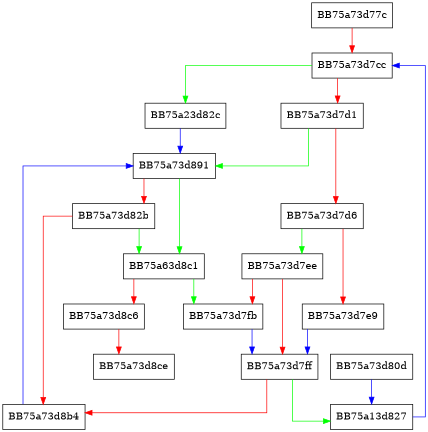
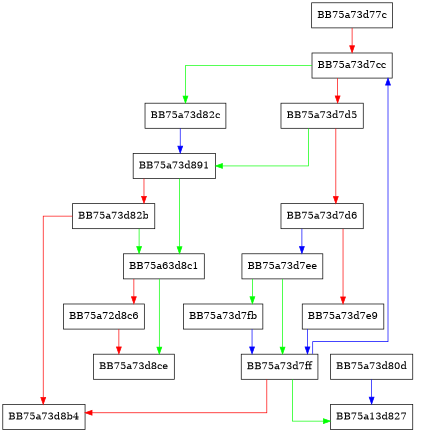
node "BB75a23d82c": label "BB75a23d82c" -> "BB75a73d82c"
node "BB75a73d7d1": label "BB75a73d7d1" -> "BB75a73d7d5"
edge "BB75a73d8b4" -> "BB75a73d891": removed
edge "BB75a13d827" -> "BB75a73d7cc": now "BB75a73d7ff" -> "BB75a73d7cc"
edge "BB75a73d7d6" -> "BB75a73d7ee": color green -> blue
edge "BB75a63d8c1" -> "BB75a73d7fb": now "BB75a63d8c1" -> "BB75a73d8ce"
edge "BB75a73d7ee" -> "BB75a73d7fb": color red -> green
edge "BB75a73d7ee" -> "BB75a73d7ff": color red -> green
node "BB75a73d8c6": label "BB75a73d8c6" -> "BB75a72d8c6"
